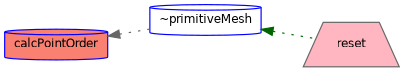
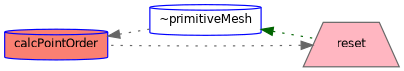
edge "calcPointOrder" -> "reset": added
